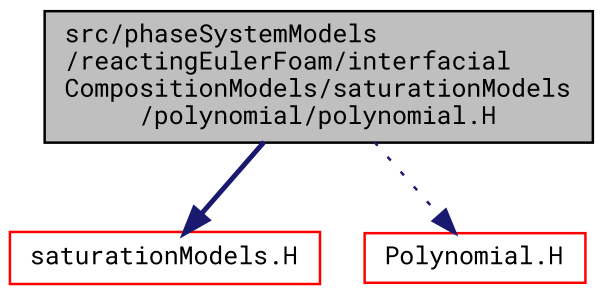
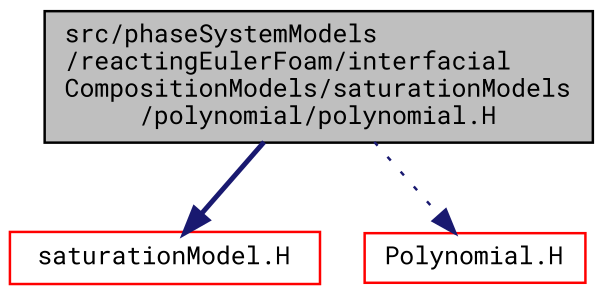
node "saturationModels.H": label "saturationModels.H" -> "saturationModel.H"
